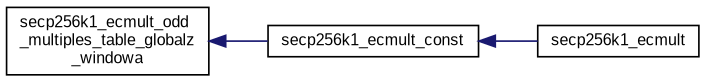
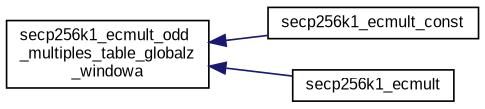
edge "secp256k1_ecmult" -> "secp256k1_ecmult_const": now "secp256k1_ecmult" -> "secp256k1_ecmult_odd _multiples_table_globalz _windowa"
